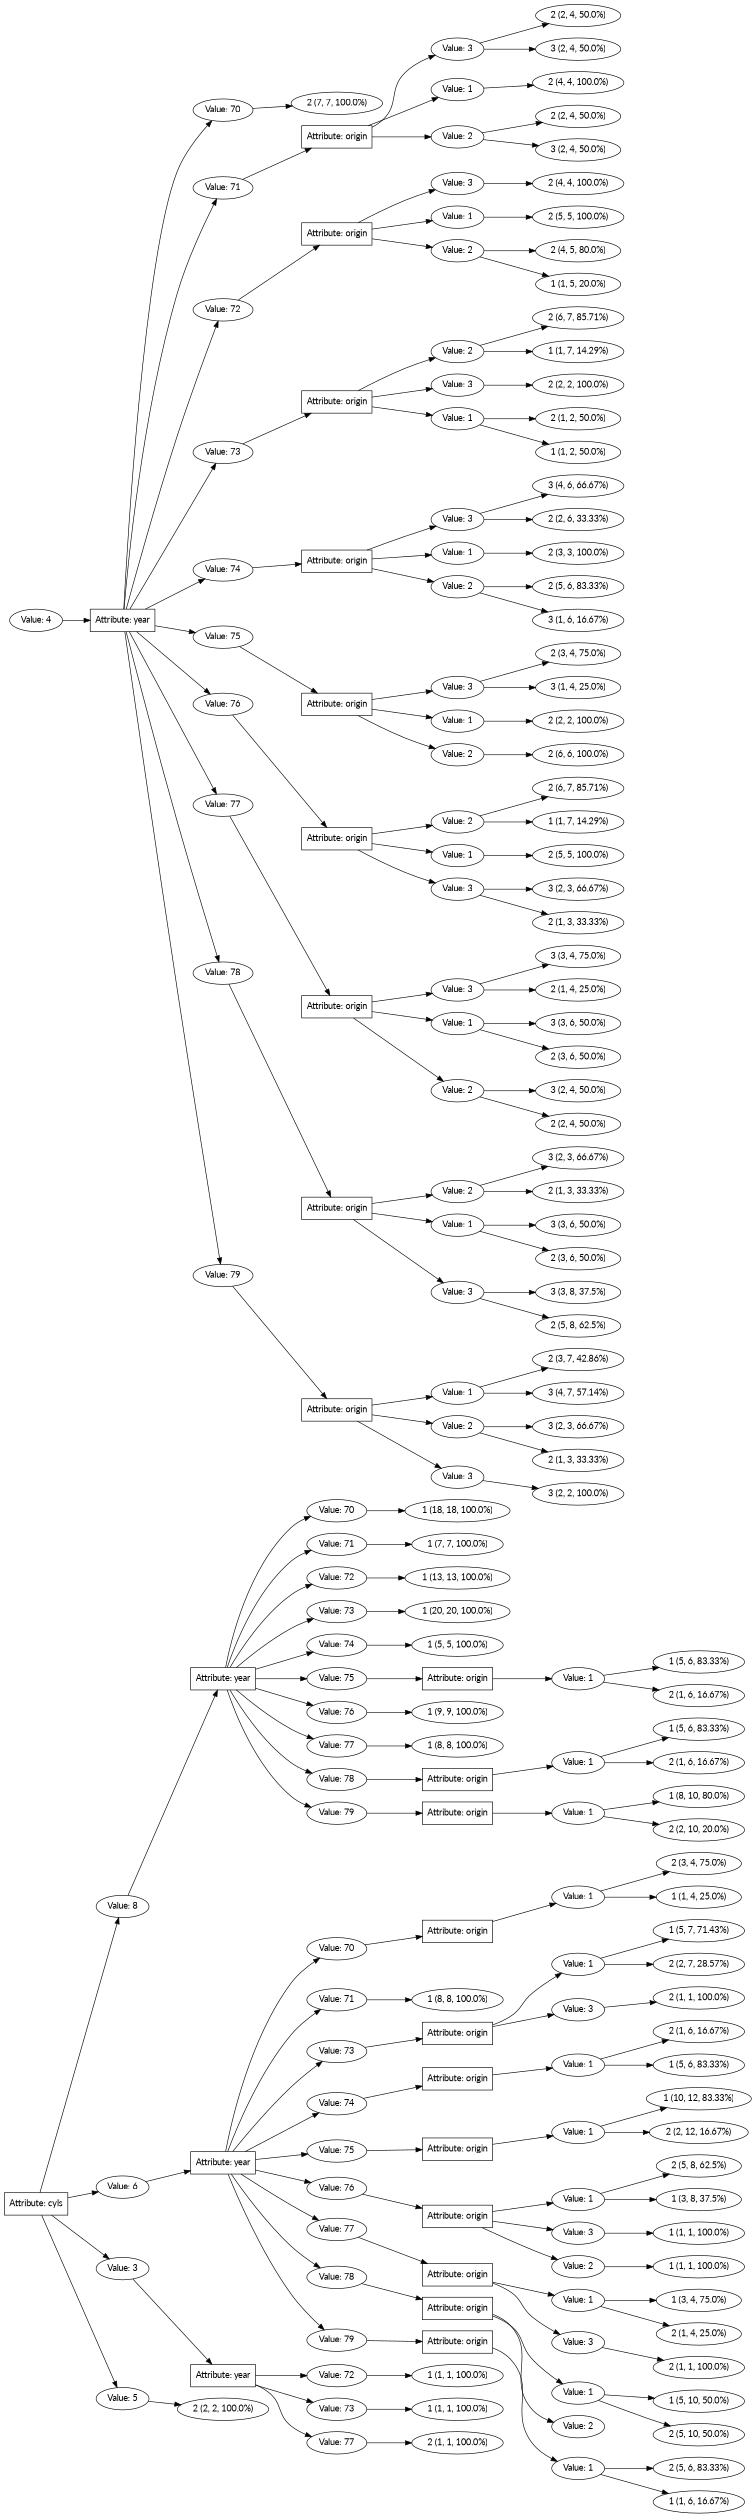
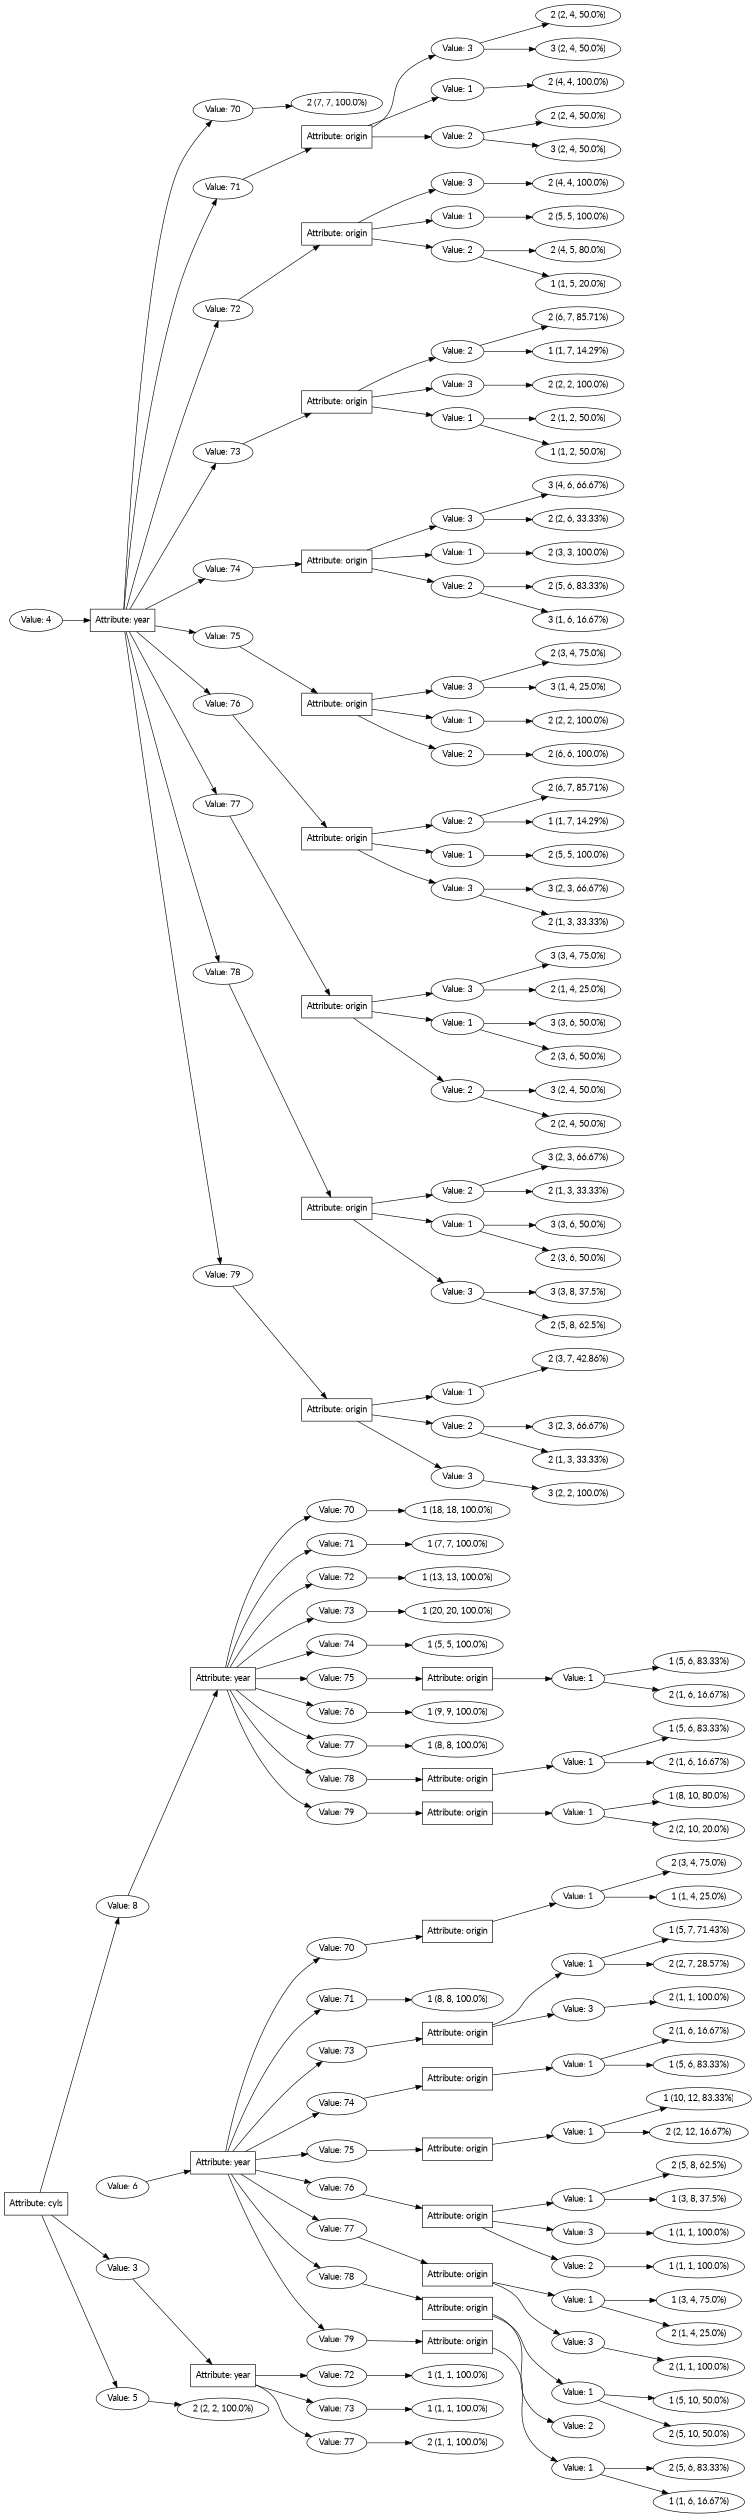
node "3 (4, 7, 57.14%)": removed
edge "Attribute: cyls" -> "Value: 6": removed
